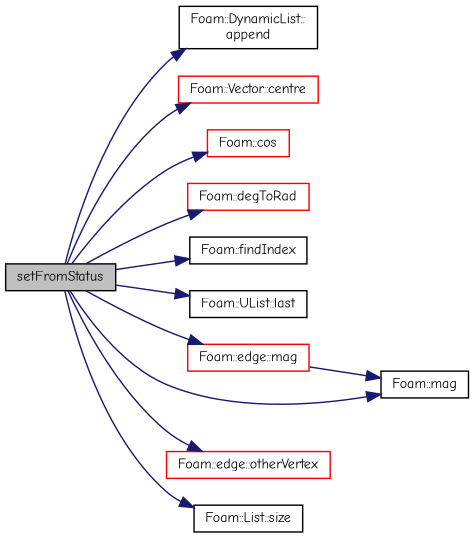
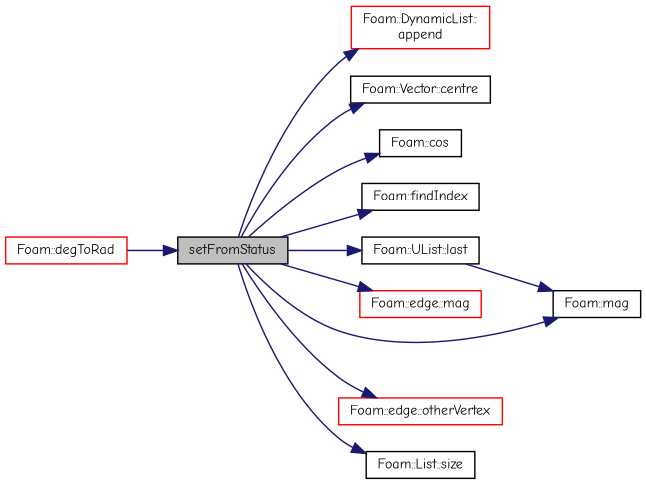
node "Foam::DynamicList:: append": color black -> red
node "Foam::Vector::centre": color red -> black
node "Foam::cos": color red -> black
edge "setFromStatus" -> "Foam::degToRad": reversed
edge "Foam::edge::mag" -> "Foam::mag": now "Foam::UList::last" -> "Foam::mag"
